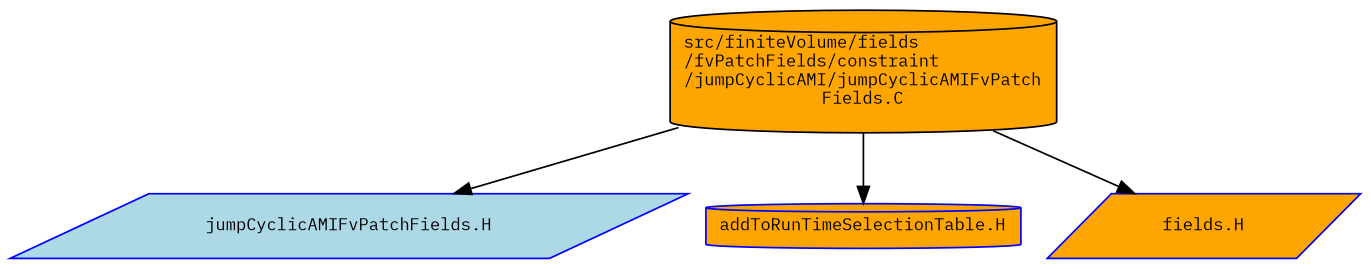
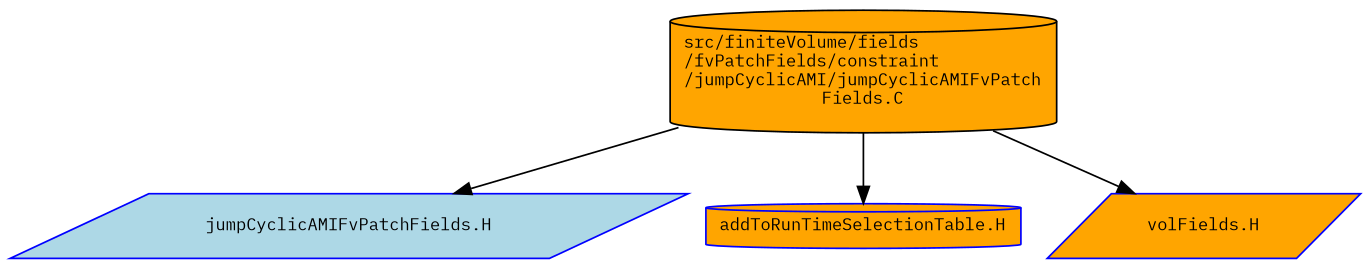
node "fields.H": label "fields.H" -> "volFields.H"
